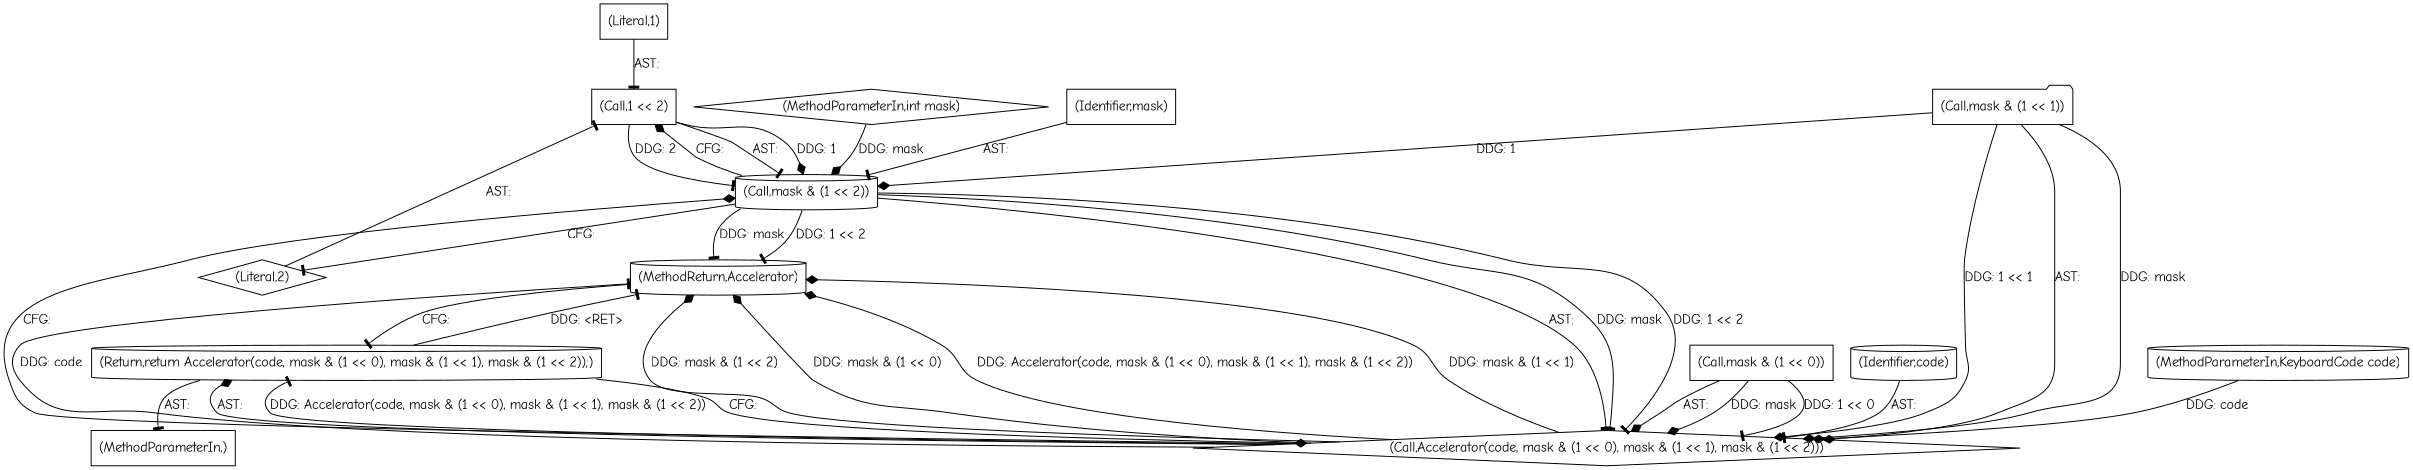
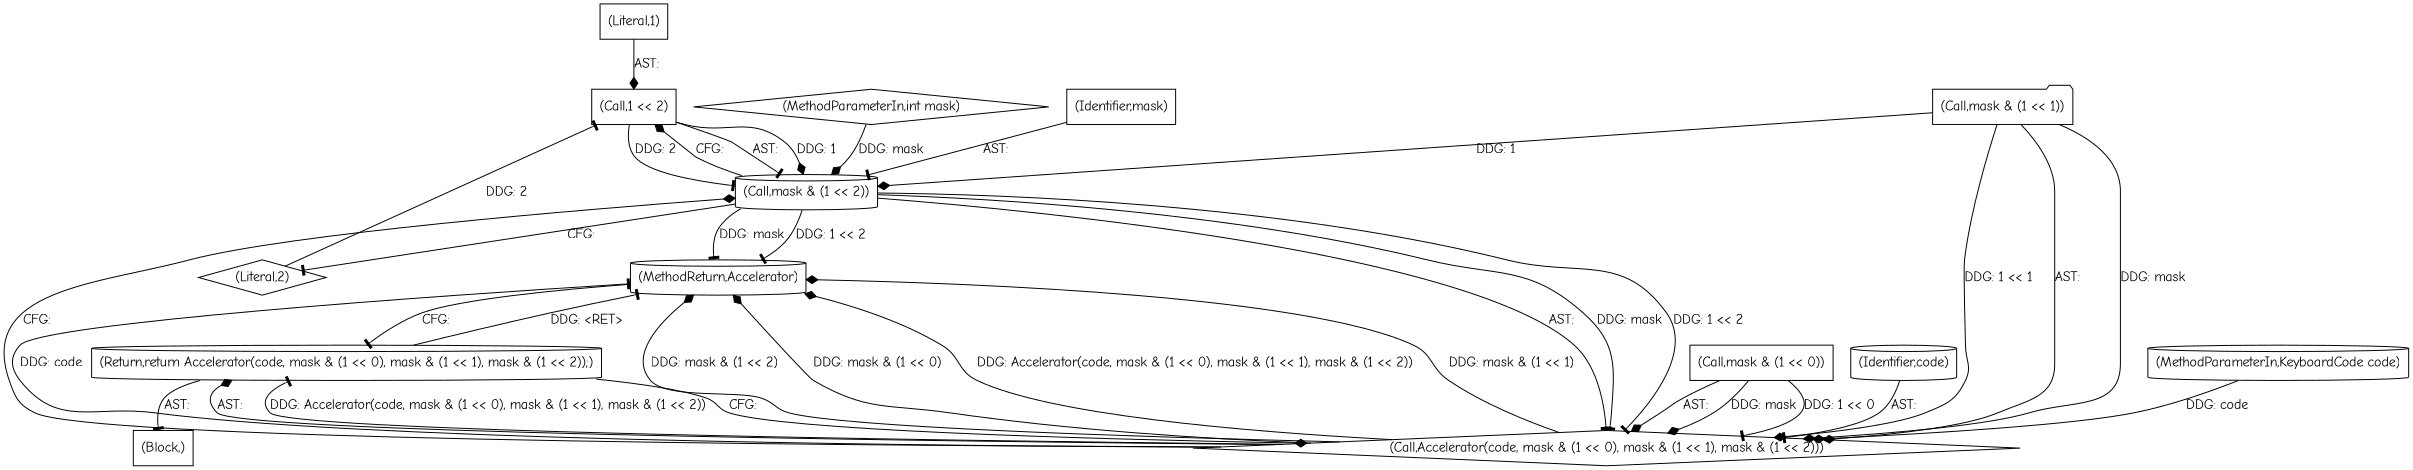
edge "(Literal,1)" -> "(Call,1 << 2)": arrowhead tee -> diamond
edge "(Literal,2)" -> "(Call,1 << 2)": label "AST: " -> "DDG: 2"
node "(MethodParameterIn,)": label "(MethodParameterIn,)" -> "(Block,)"
